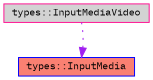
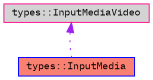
edge "types::InputMediaVideo" -> "types::InputMedia": reversed
